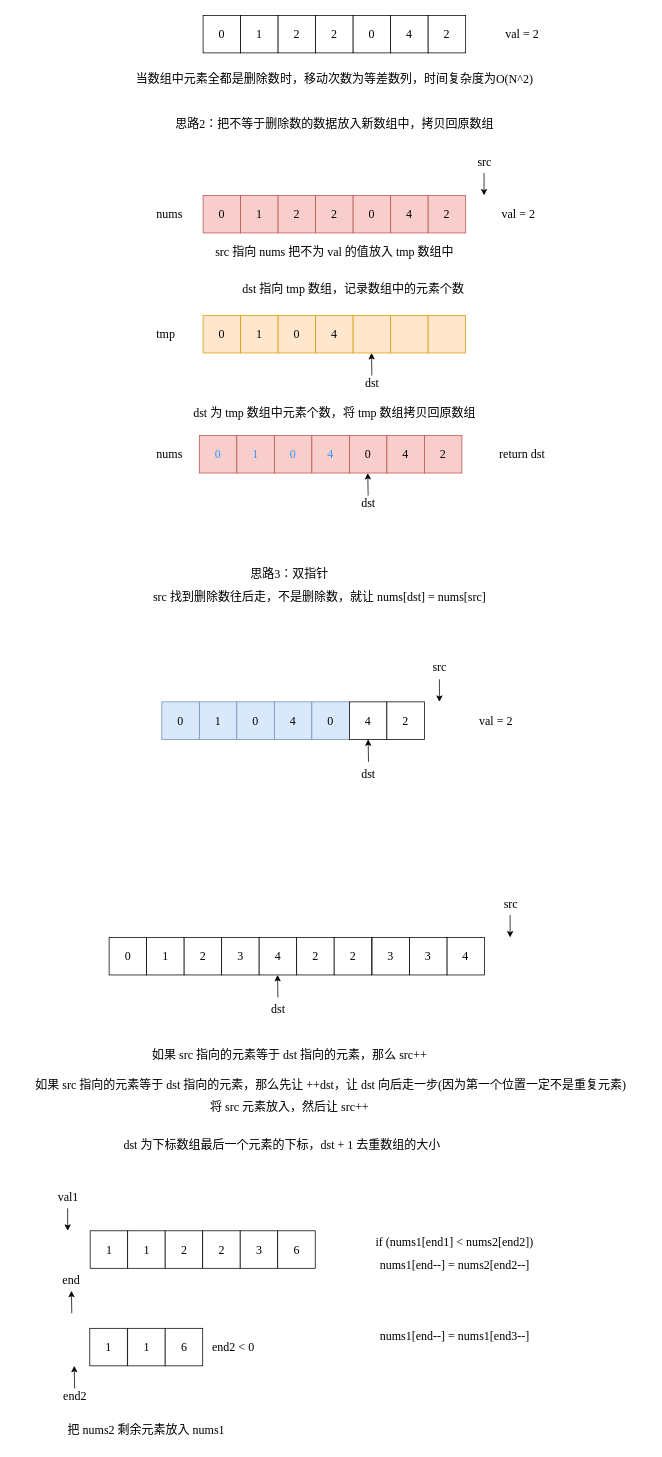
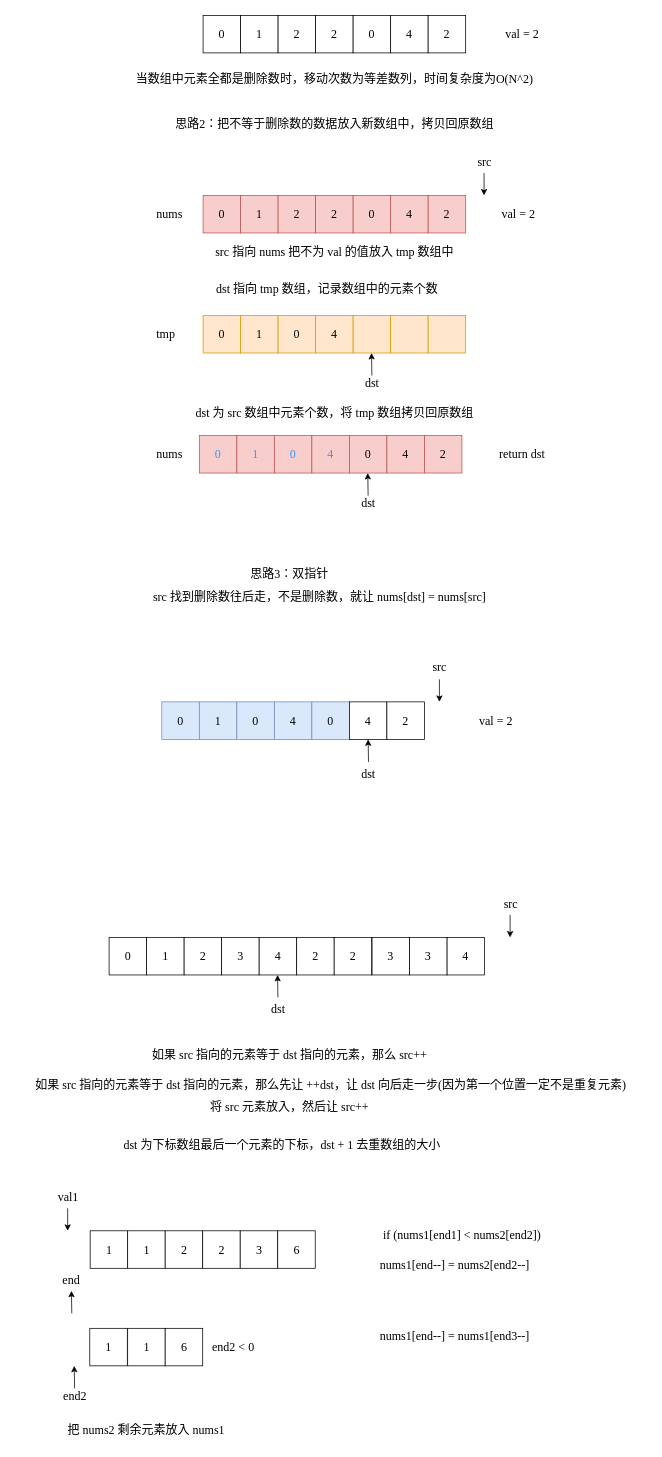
node "dst 指向 tmp 数组，记录数组中的元素个数": moved (353, 289) -> (327, 289)
node "dst 为 tmp 数组中元素个数，将 tmp 数组拷贝回原数组": label "dst 为 tmp 数组中元素个数，将 tmp 数组拷贝回原数组" -> "dst 为 src 数组中元素个数，将 tmp 数组拷贝回原数组"
node "if (nums1[end1] < nums2[end2])": moved (454, 1242) -> (462, 1234)
